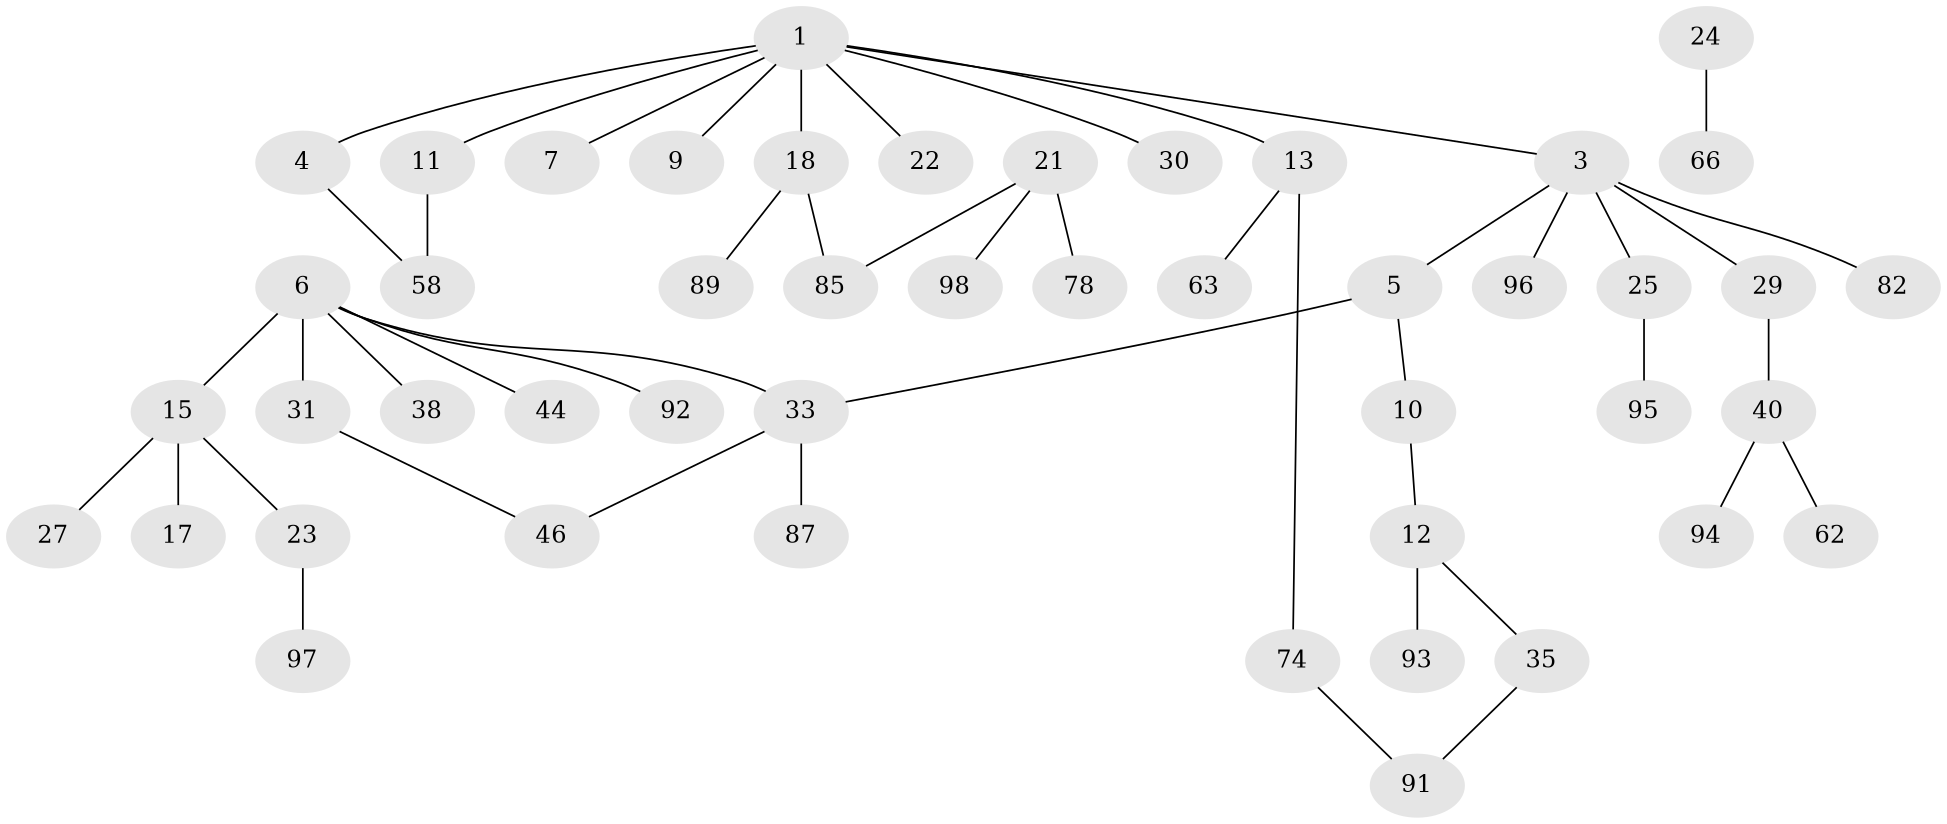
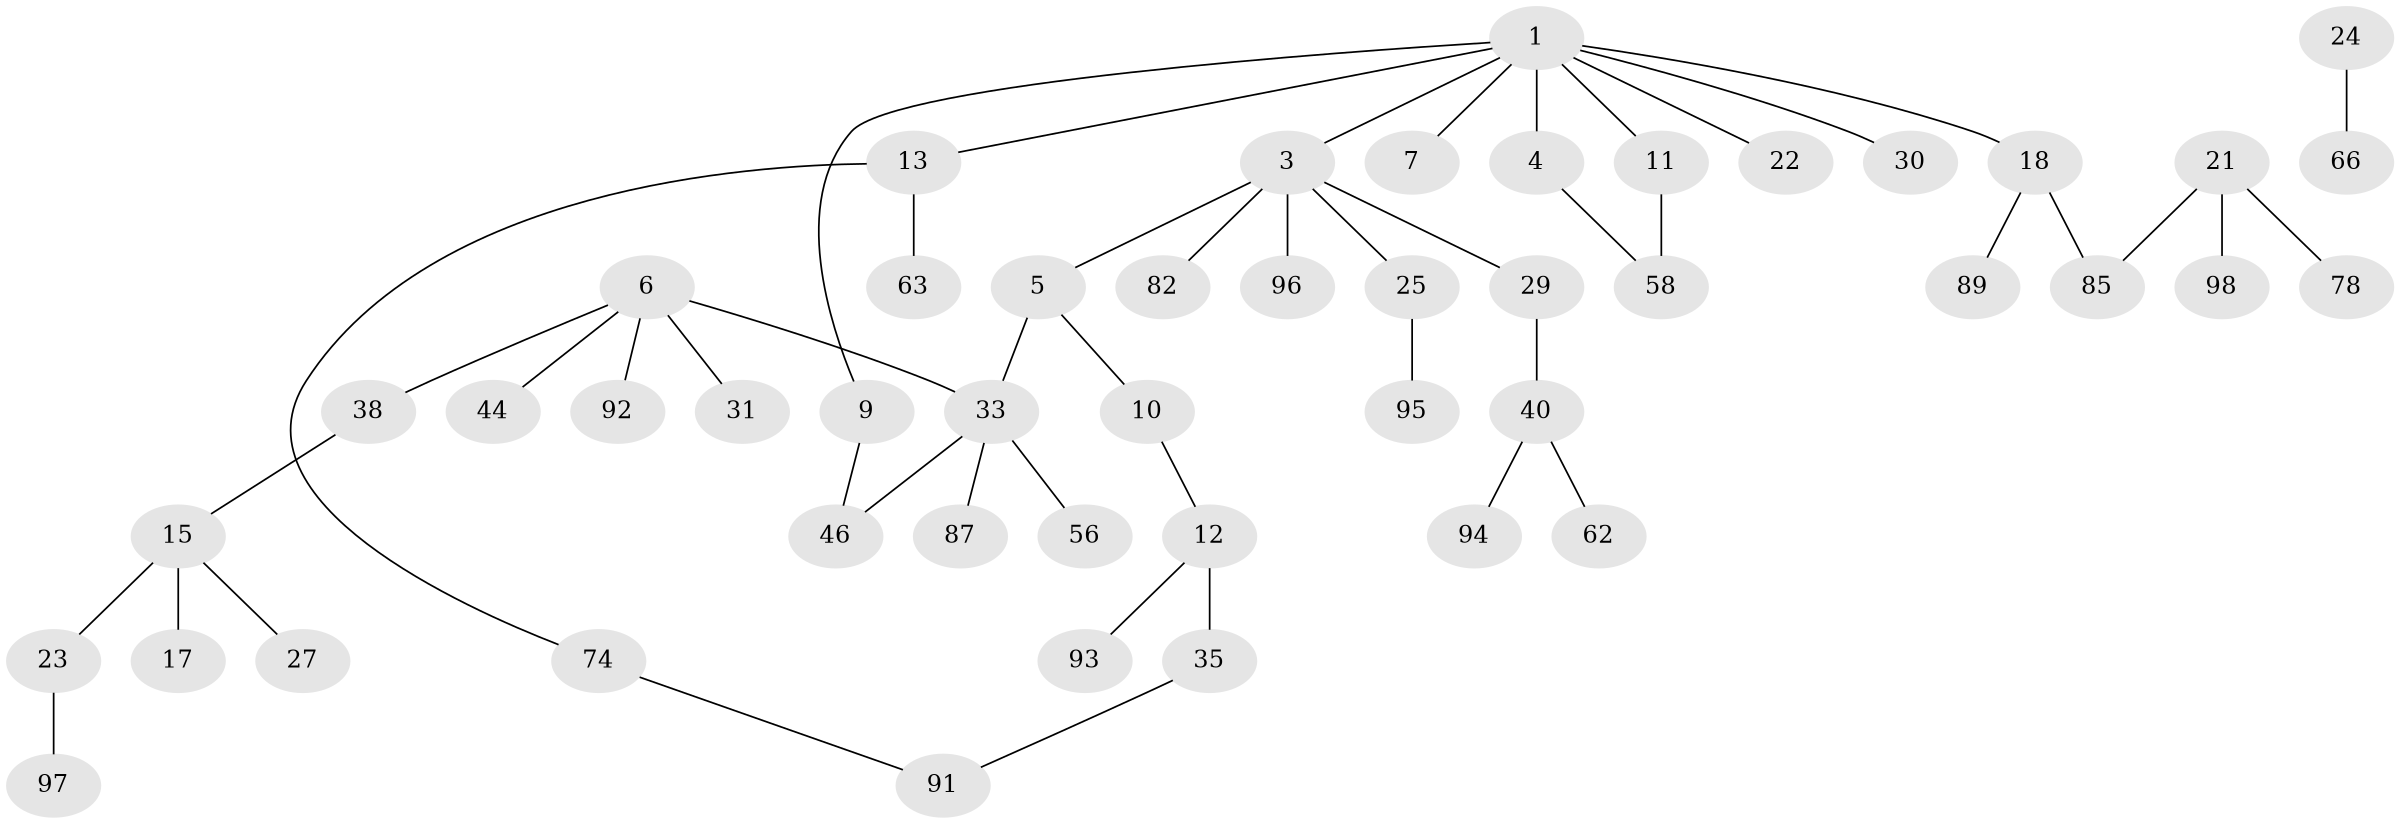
edge "6" -- "15": now "38" -- "15"
edge "31" -- "46": now "9" -- "46"
node "56": added
